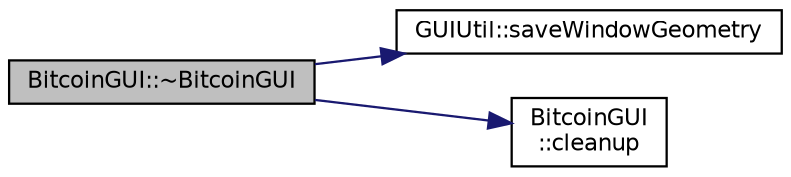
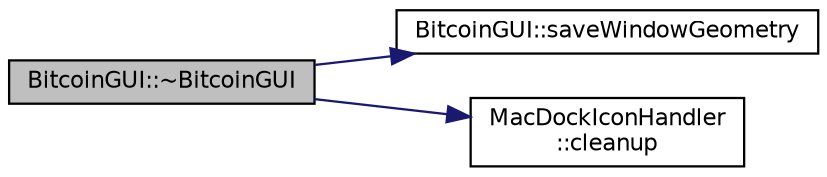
node "GUIUtil::saveWindowGeometry": label "GUIUtil::saveWindowGeometry" -> "BitcoinGUI::saveWindowGeometry"
node "BitcoinGUI ::cleanup": label "BitcoinGUI ::cleanup" -> "MacDockIconHandler ::cleanup"
